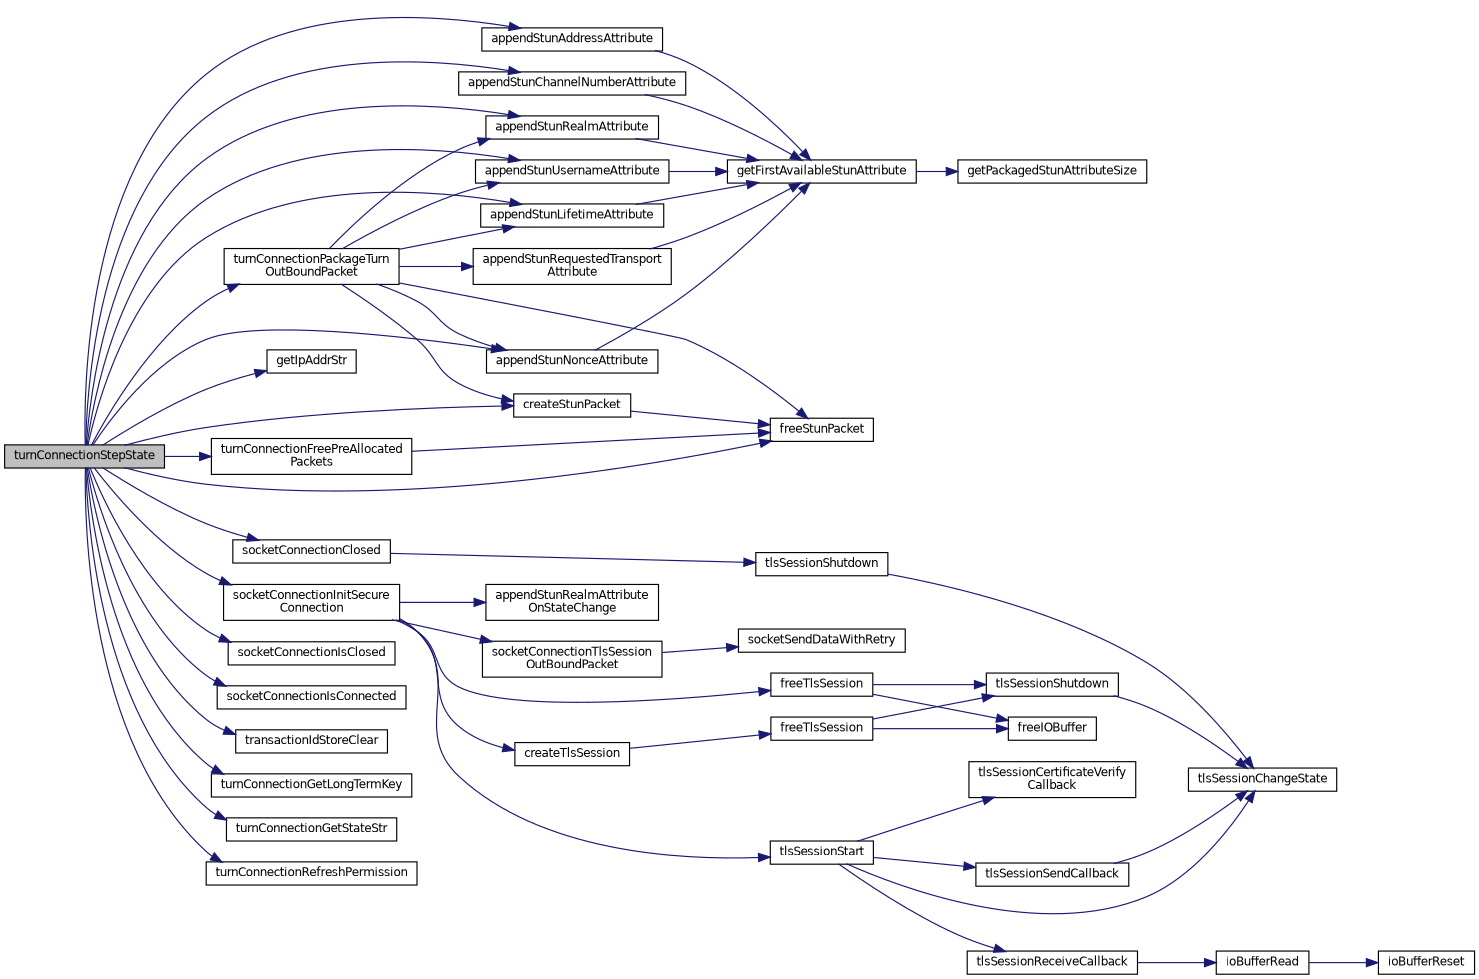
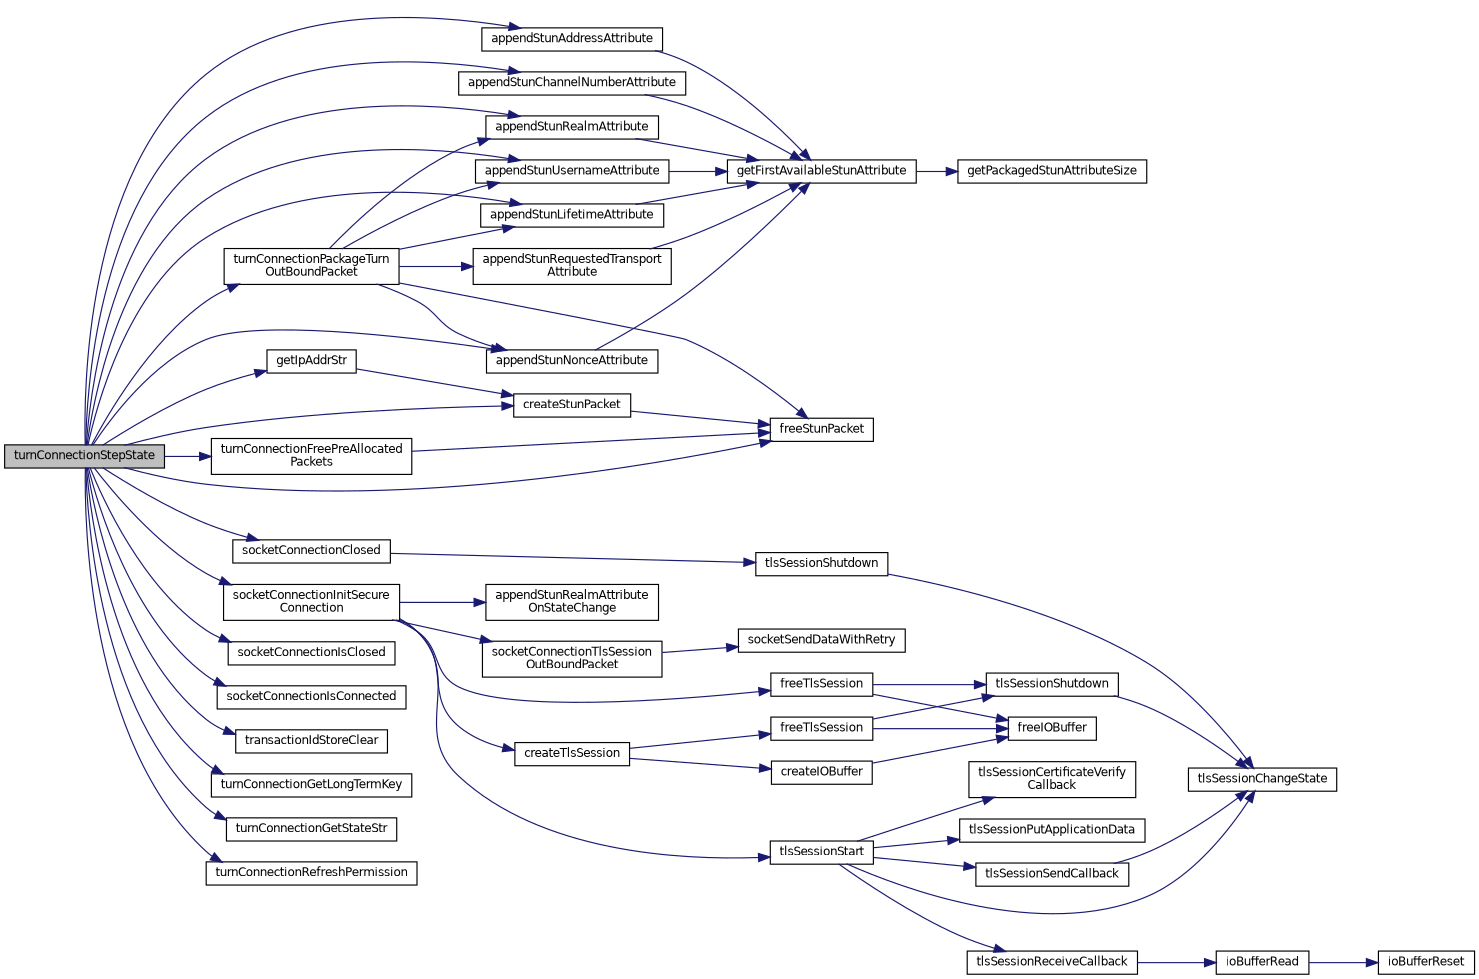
edge "turnConnectionPackageTurn OutBoundPacket" -> "createStunPacket": now "getIpAddrStr" -> "createStunPacket"
node "createIOBuffer": added
node "tlsSessionPutApplicationData": added
